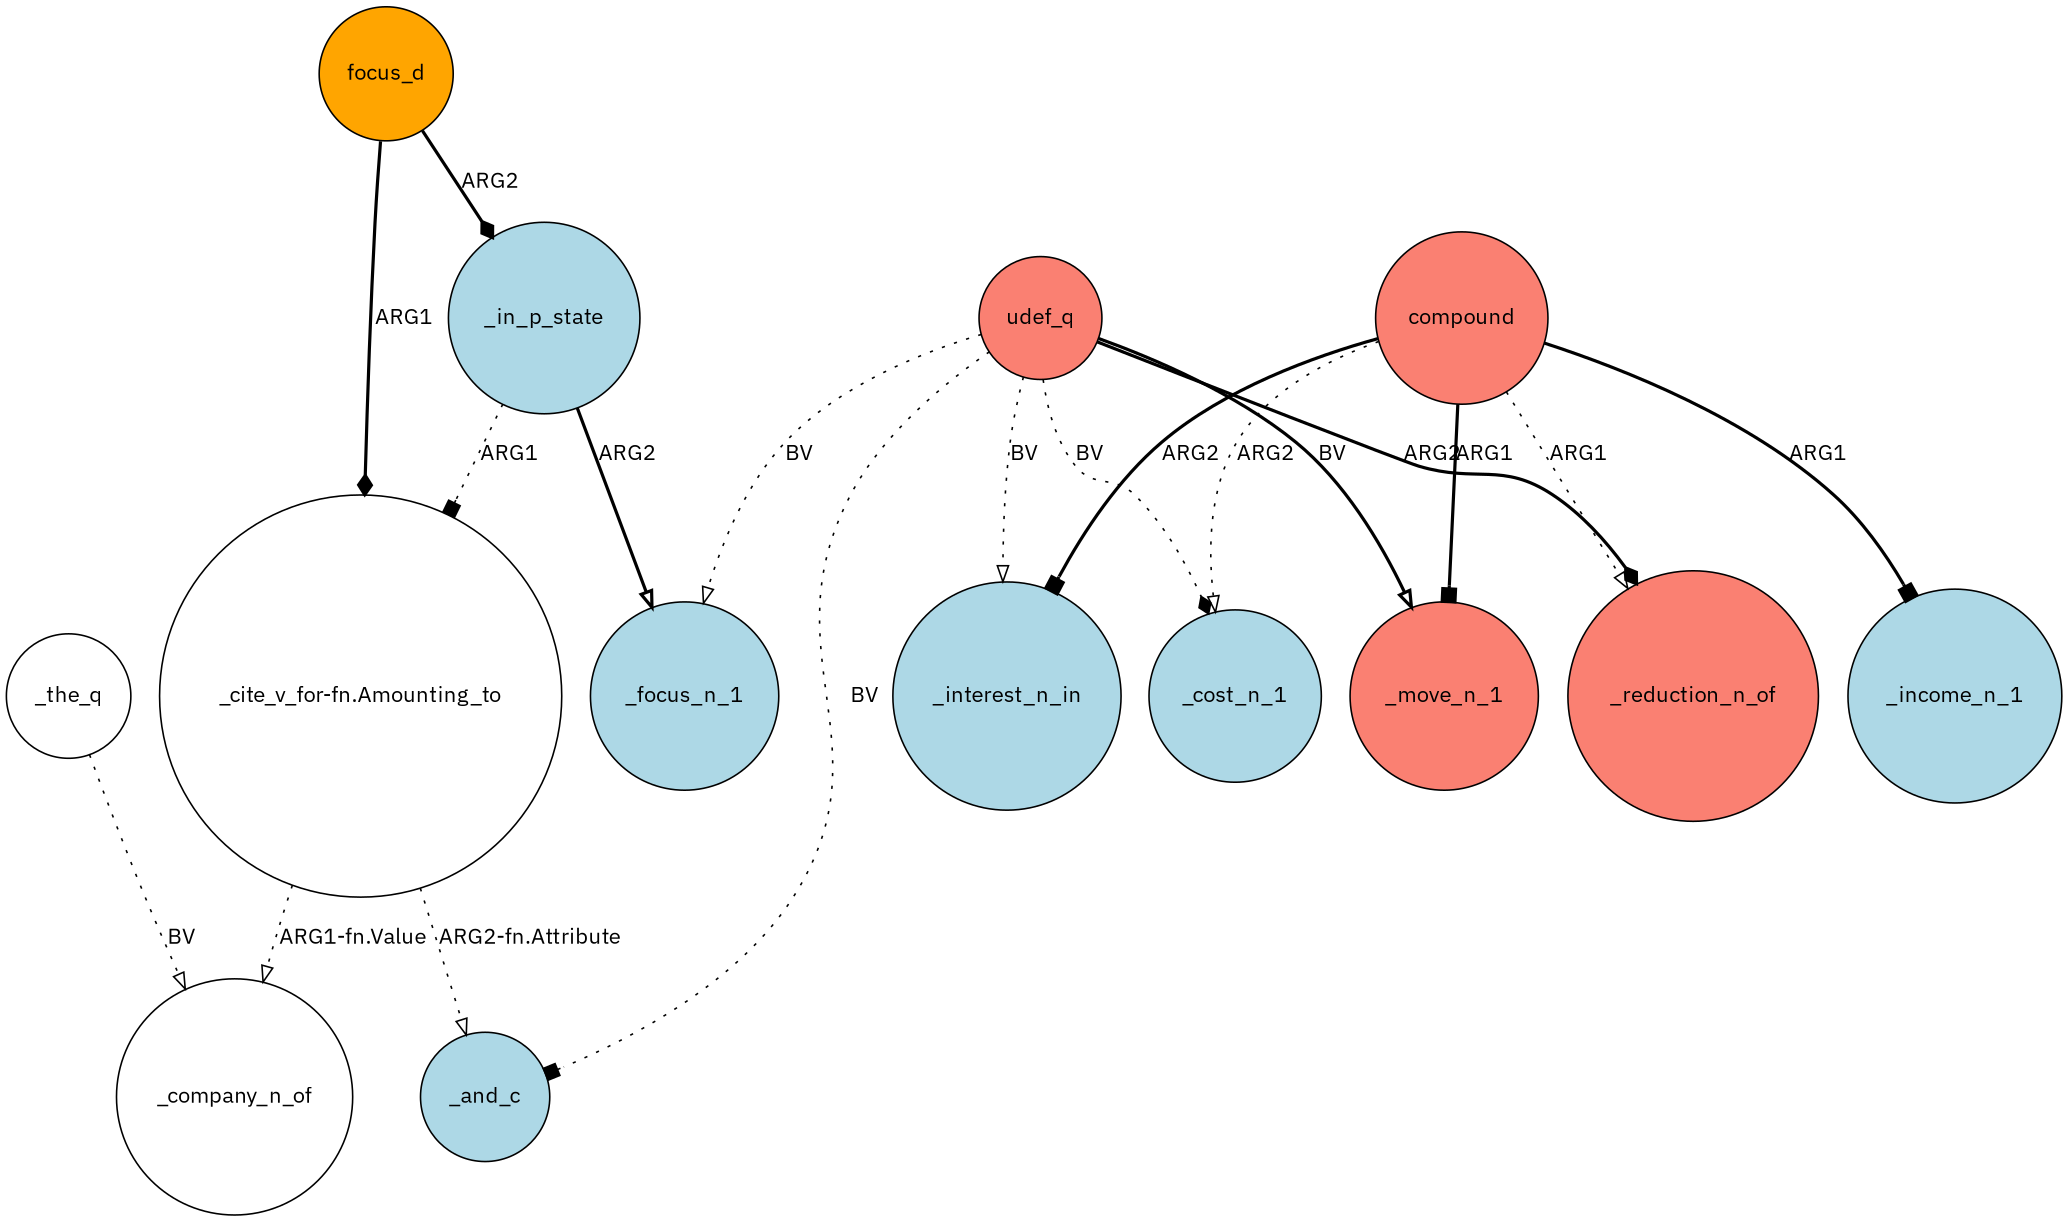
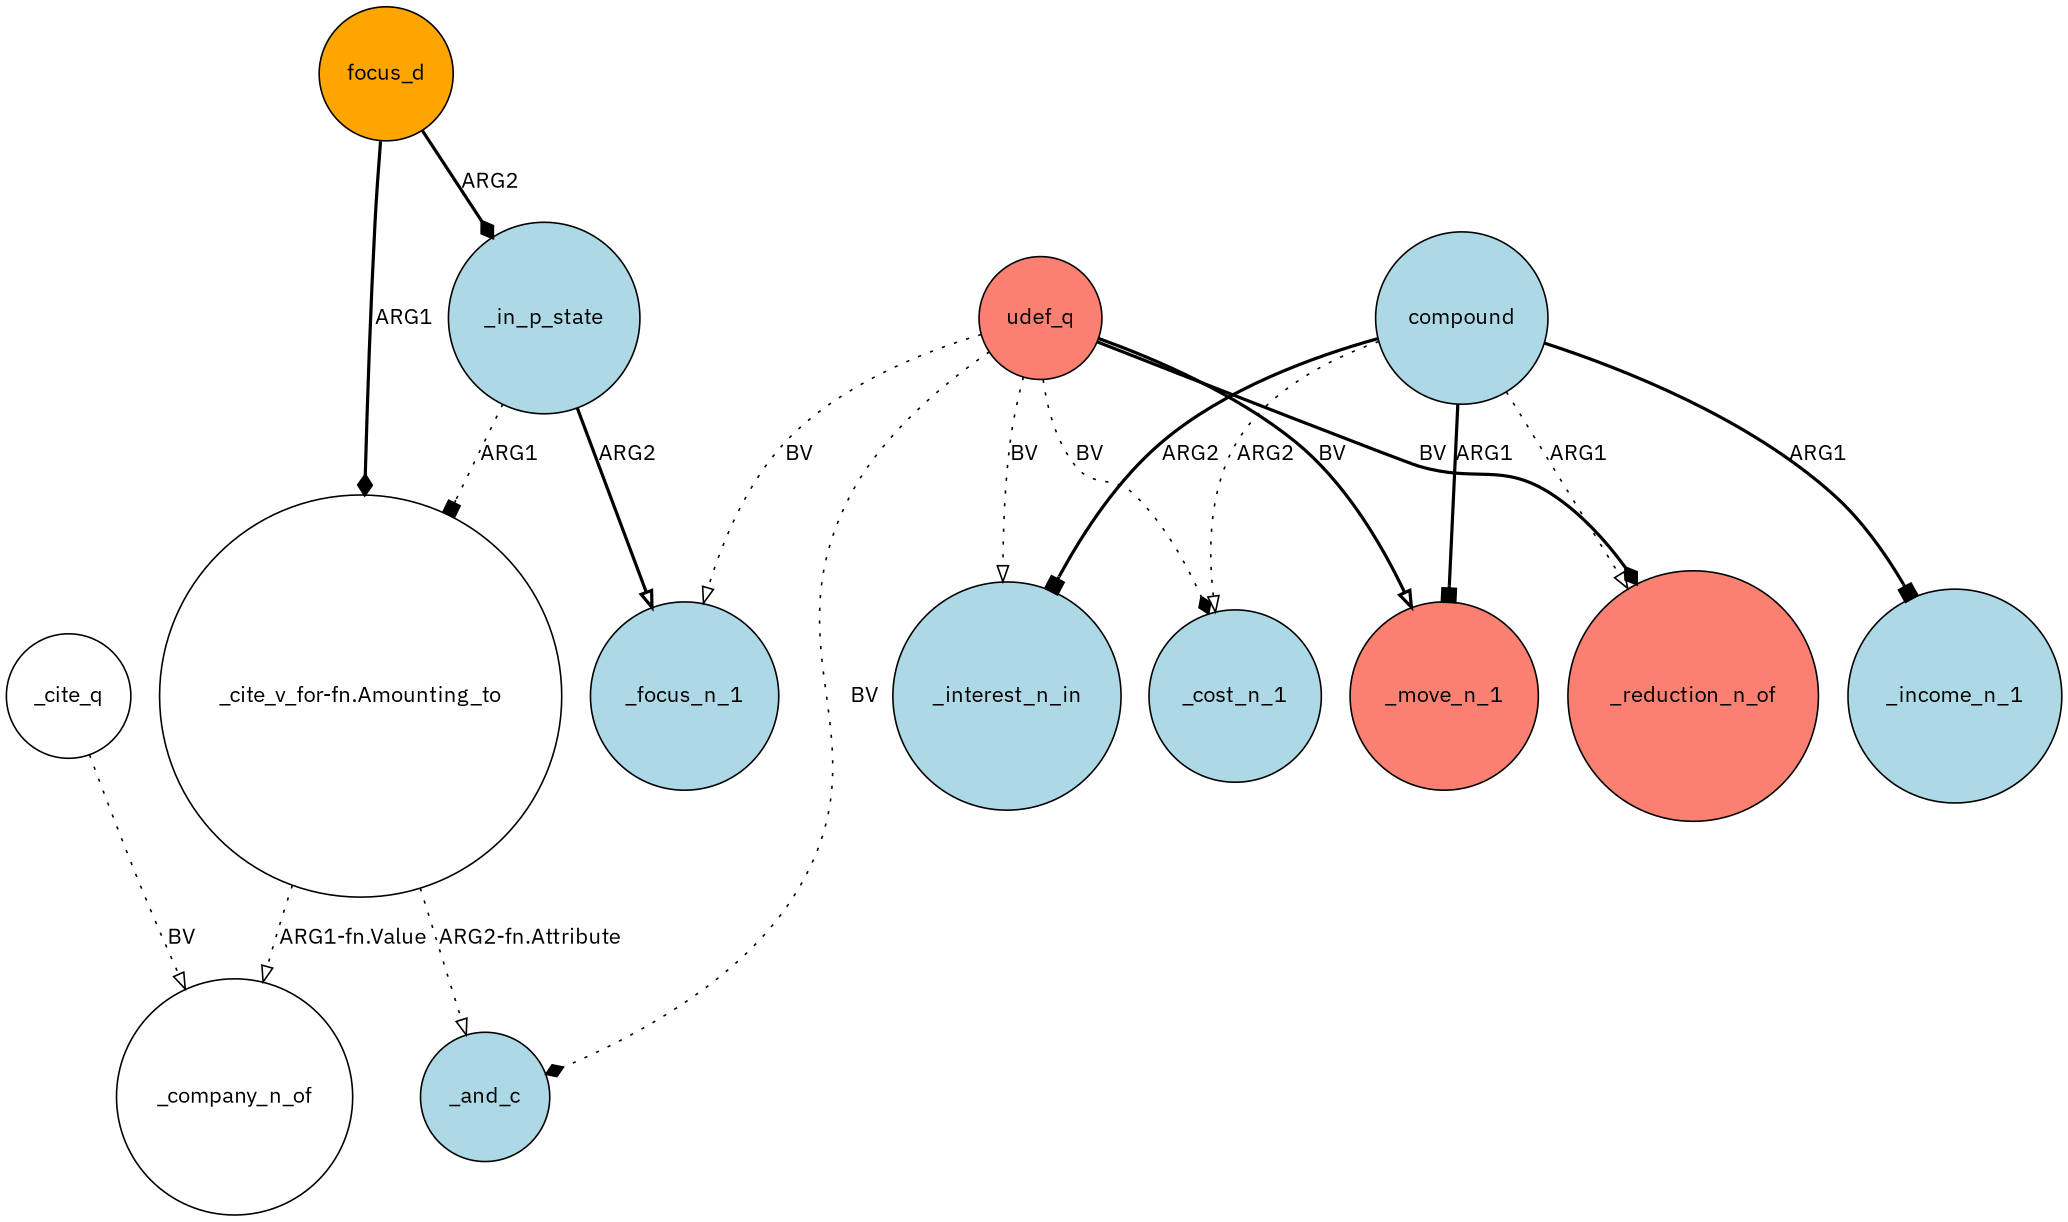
node "compound": fillcolor salmon -> lightblue
edge "udef_q" -> "_reduction_n_of": label "ARG2" -> "BV"
node "_the_q": label "_the_q" -> "_cite_q"
edge "udef_q" -> "_and_c": arrowhead box -> diamond
